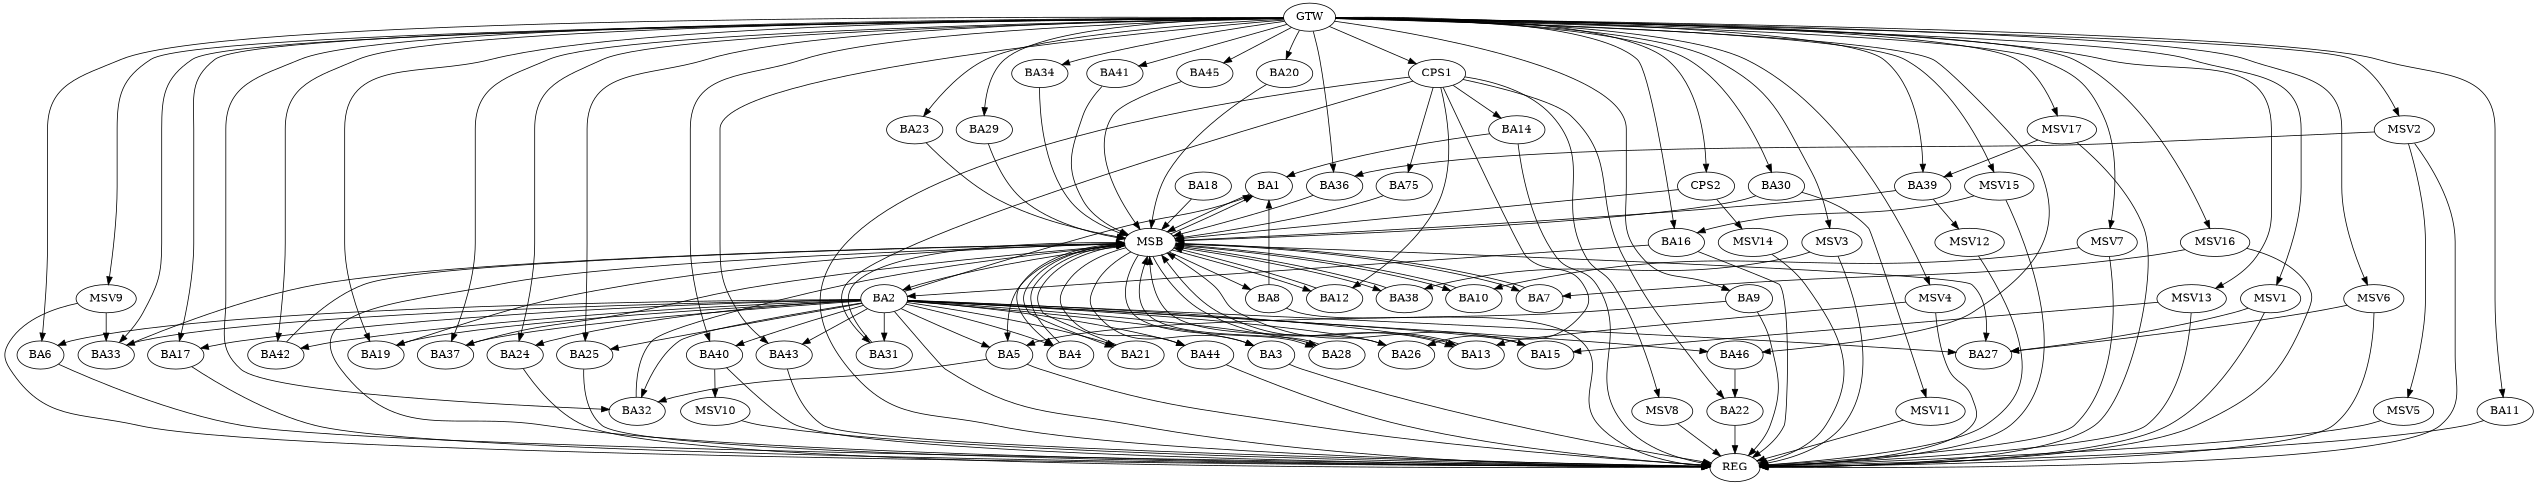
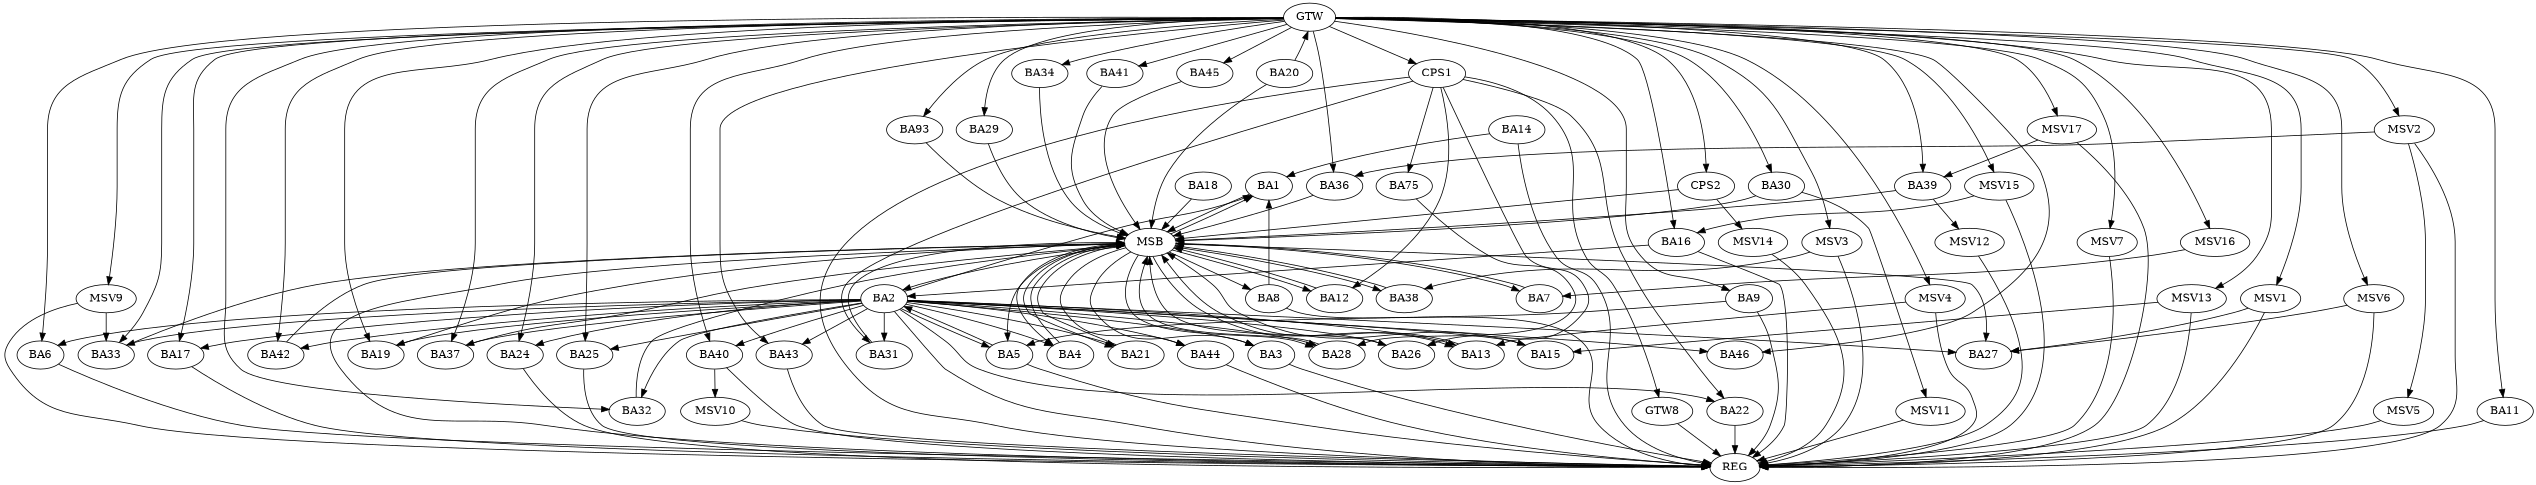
edge "GTW" -> "BA20": reversed
edge "CPS1" -> "BA14": removed
node "BA23": label "BA23" -> "BA93"
edge "BA75" -> "MSB": now "BA75" -> "BA28"
node "BA10": removed
edge "BA5" -> "BA32": now "BA5" -> "BA2"
edge "BA46" -> "BA22": now "BA2" -> "BA22"
node "MSV8": label "MSV8" -> "GTW8"
edge "MSV16" -> "REG": removed
